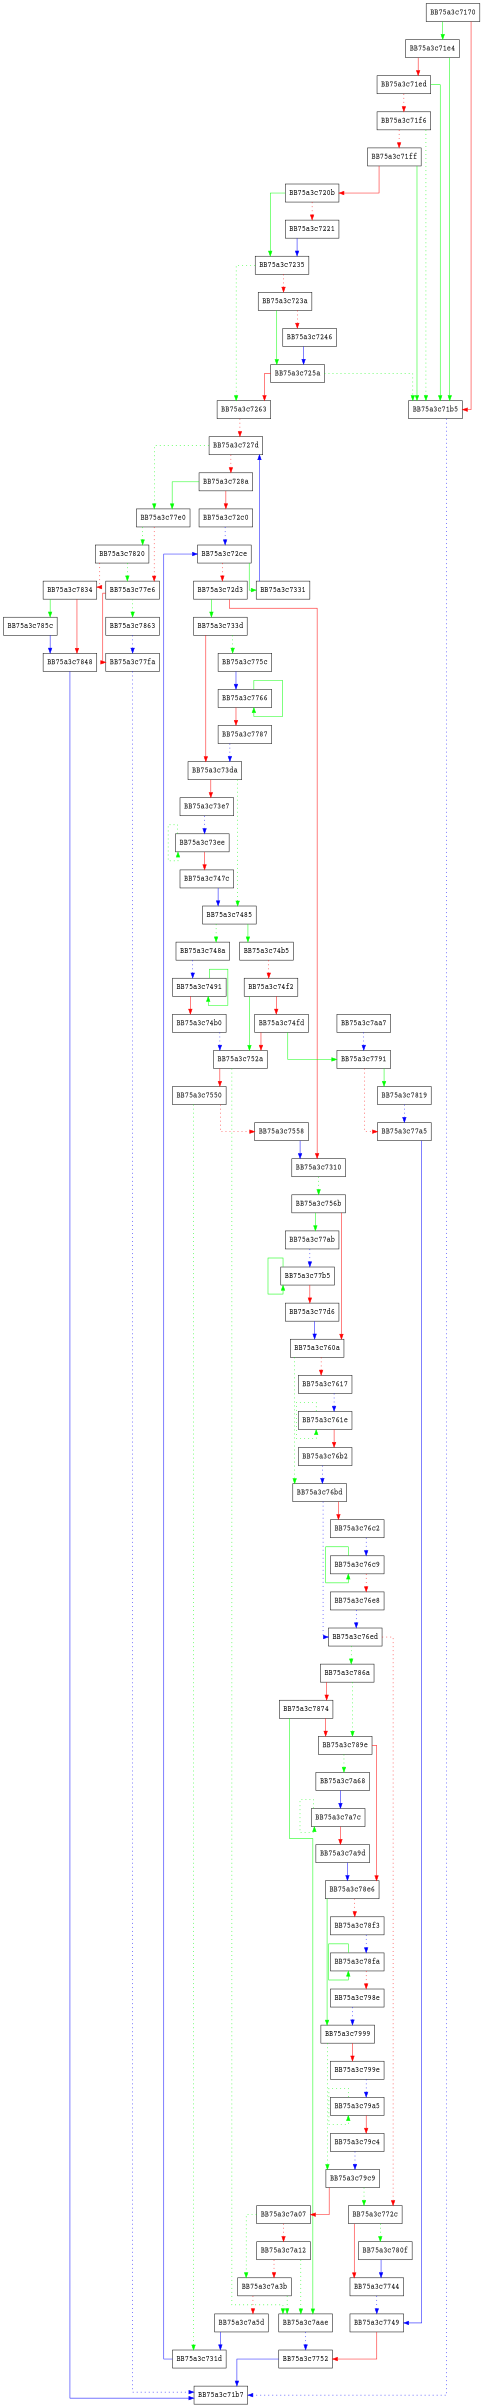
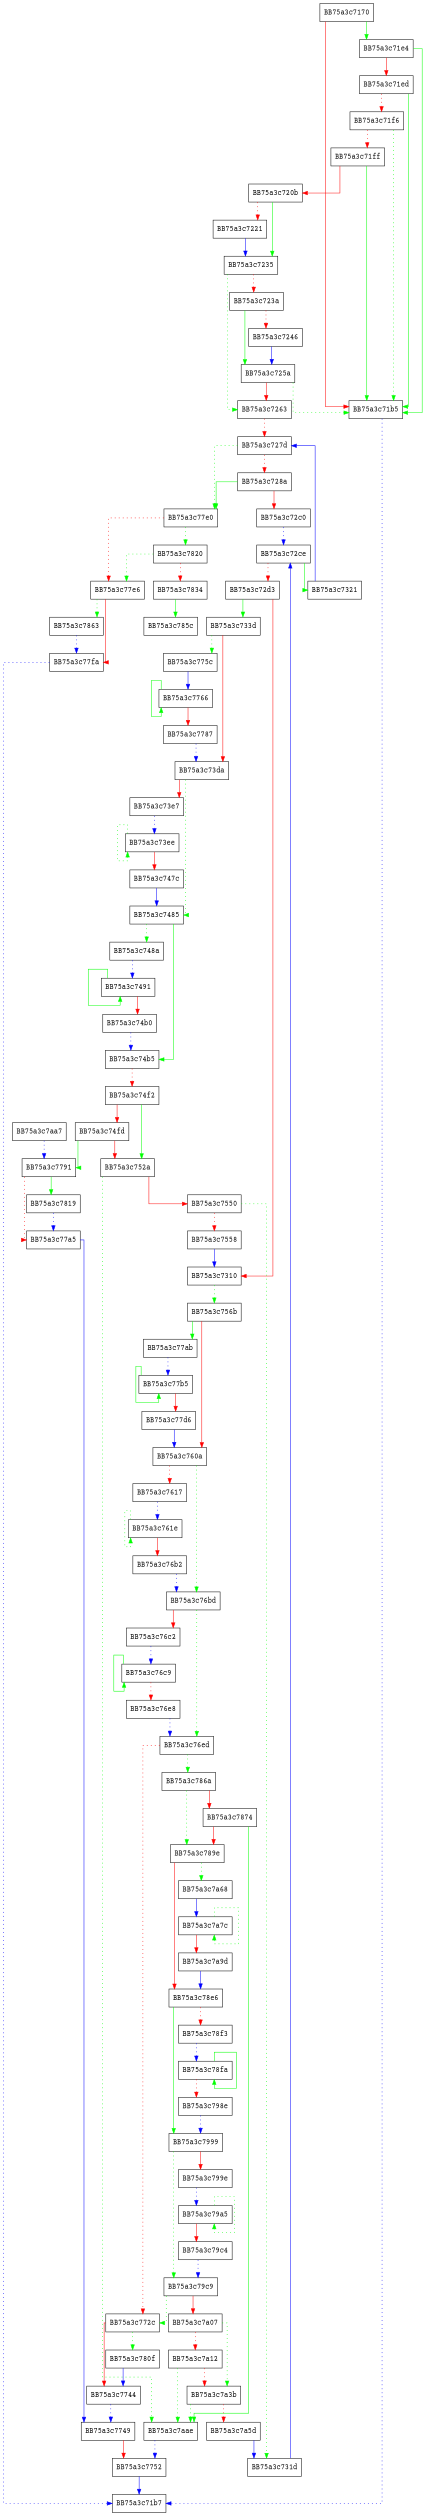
node "BB75a3c7331": label "BB75a3c7331" -> "BB75a3c7321"
node "BB75a3c7848": removed
edge "BB75a3c74b0" -> "BB75a3c752a": now "BB75a3c74b0" -> "BB75a3c74b5"
edge "BB75a3c76bd" -> "BB75a3c76ed": color blue -> green
